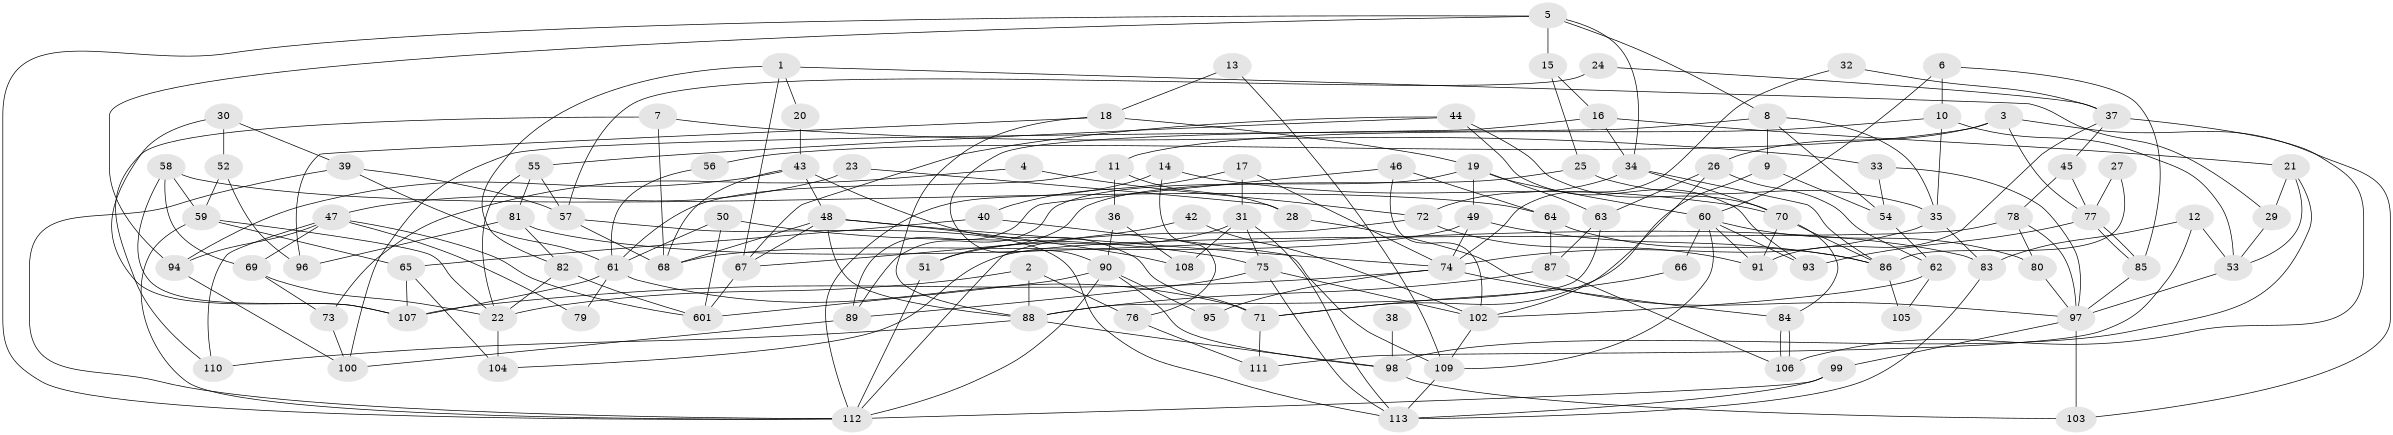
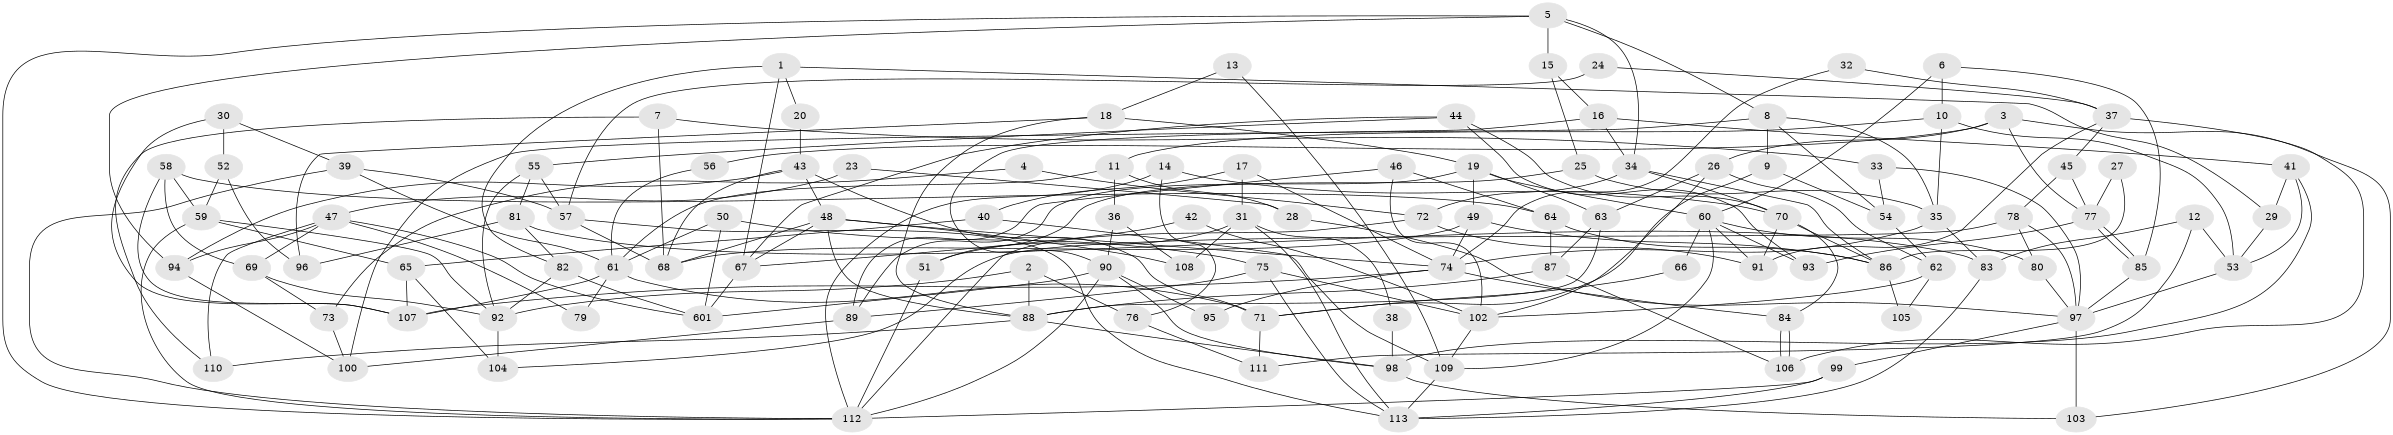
node "21": label "21" -> "41"
edge "31" -- "75": now "31" -- "38"
node "22": label "22" -> "92"
